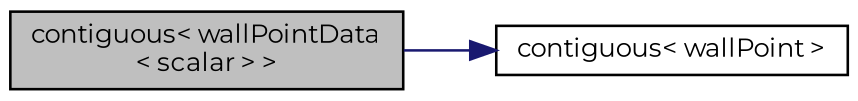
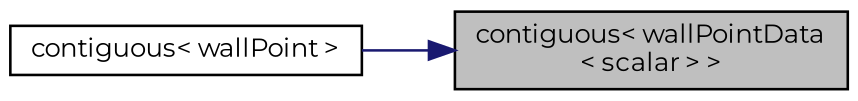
edge "contiguous< wallPointData < scalar > >" -> "contiguous< wallPoint >": reversed
